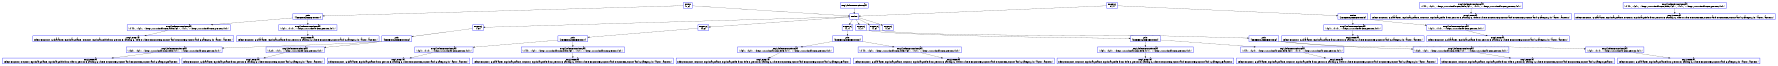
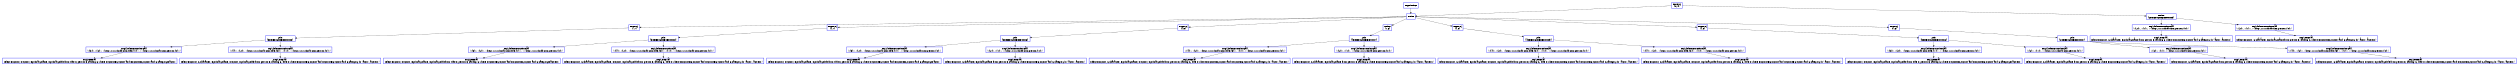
node "LogSkolemFunctionCall": label "LogSkolemFunctionCall" -> "LogDistinct"
edge "Union [1,6]" -> "Union": reversed
node "Join [4PREDICATE_EQUAL9]": added
